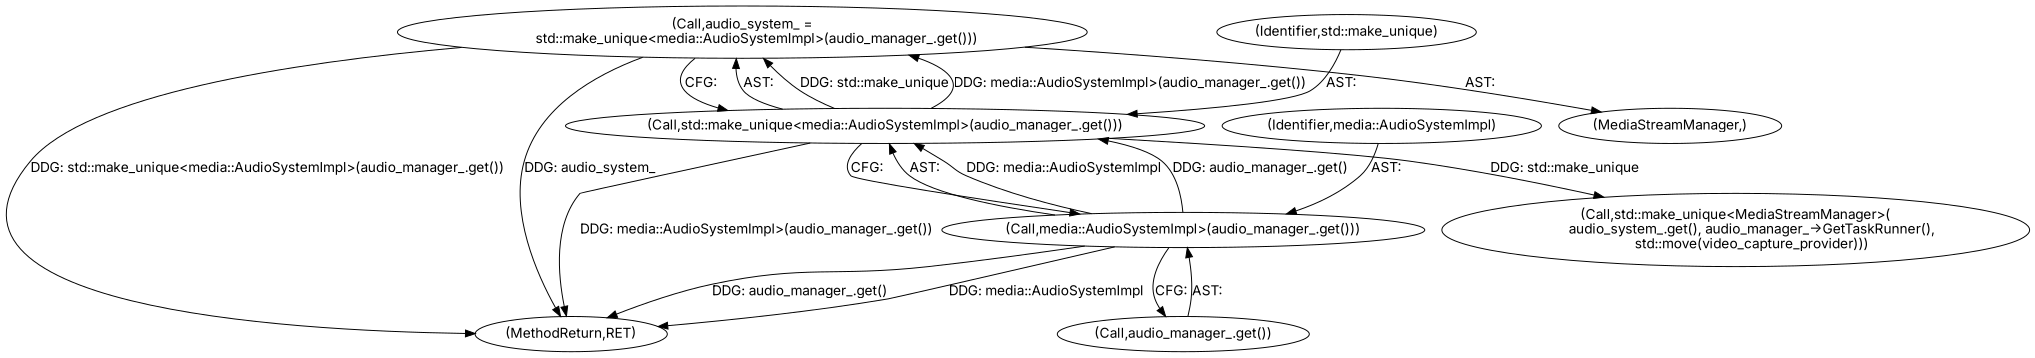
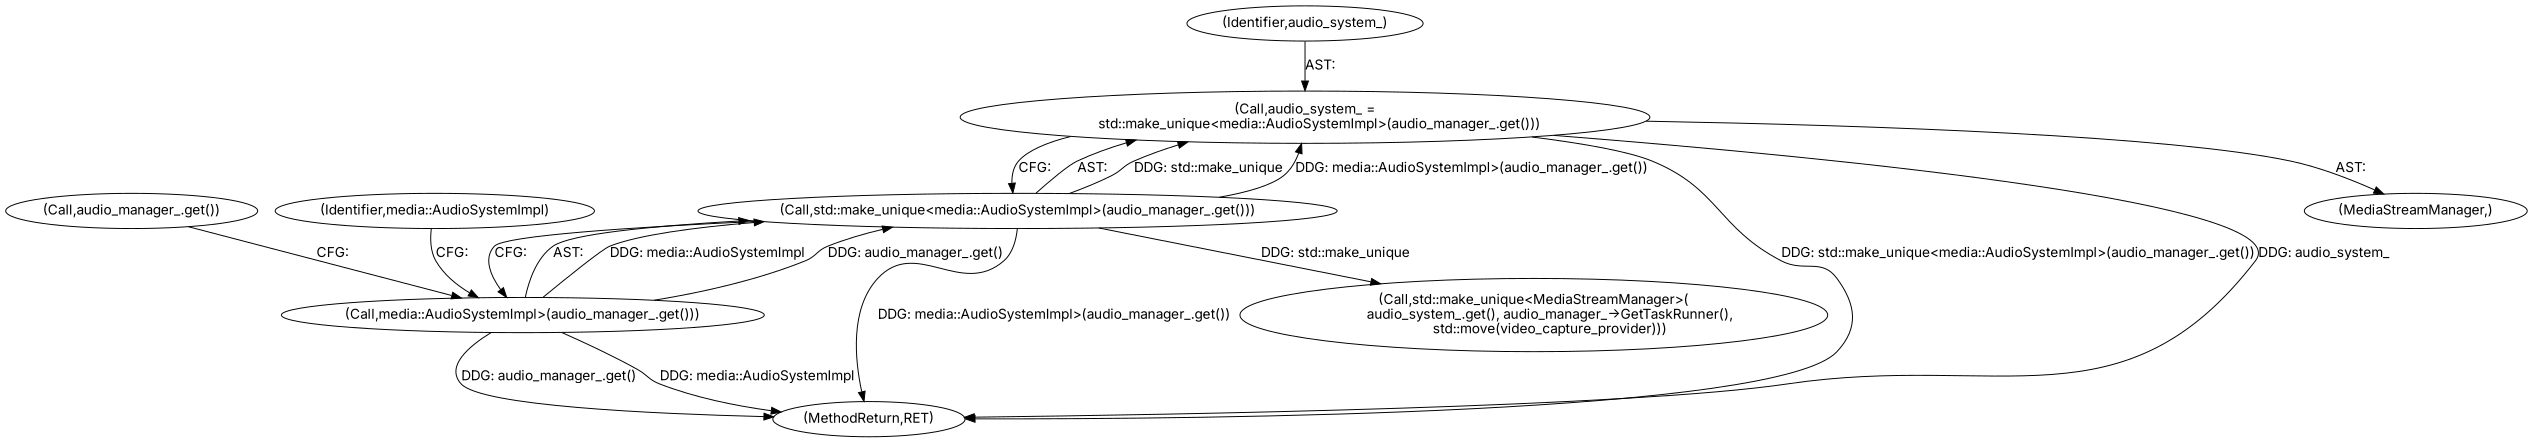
node "(Identifier,audio_system_)": added
node "(Identifier,std::make_unique)": removed
edge "(Identifier,media::AudioSystemImpl)" -> "(Call,media::AudioSystemImpl>(audio_manager_.get()))": label "AST: " -> "CFG: "
edge "(Call,media::AudioSystemImpl>(audio_manager_.get()))" -> "(Call,audio_manager_.get())": removed, label "CFG:"
edge "(Call,audio_manager_.get())" -> "(Call,media::AudioSystemImpl>(audio_manager_.get()))": label "AST: " -> "CFG: "
